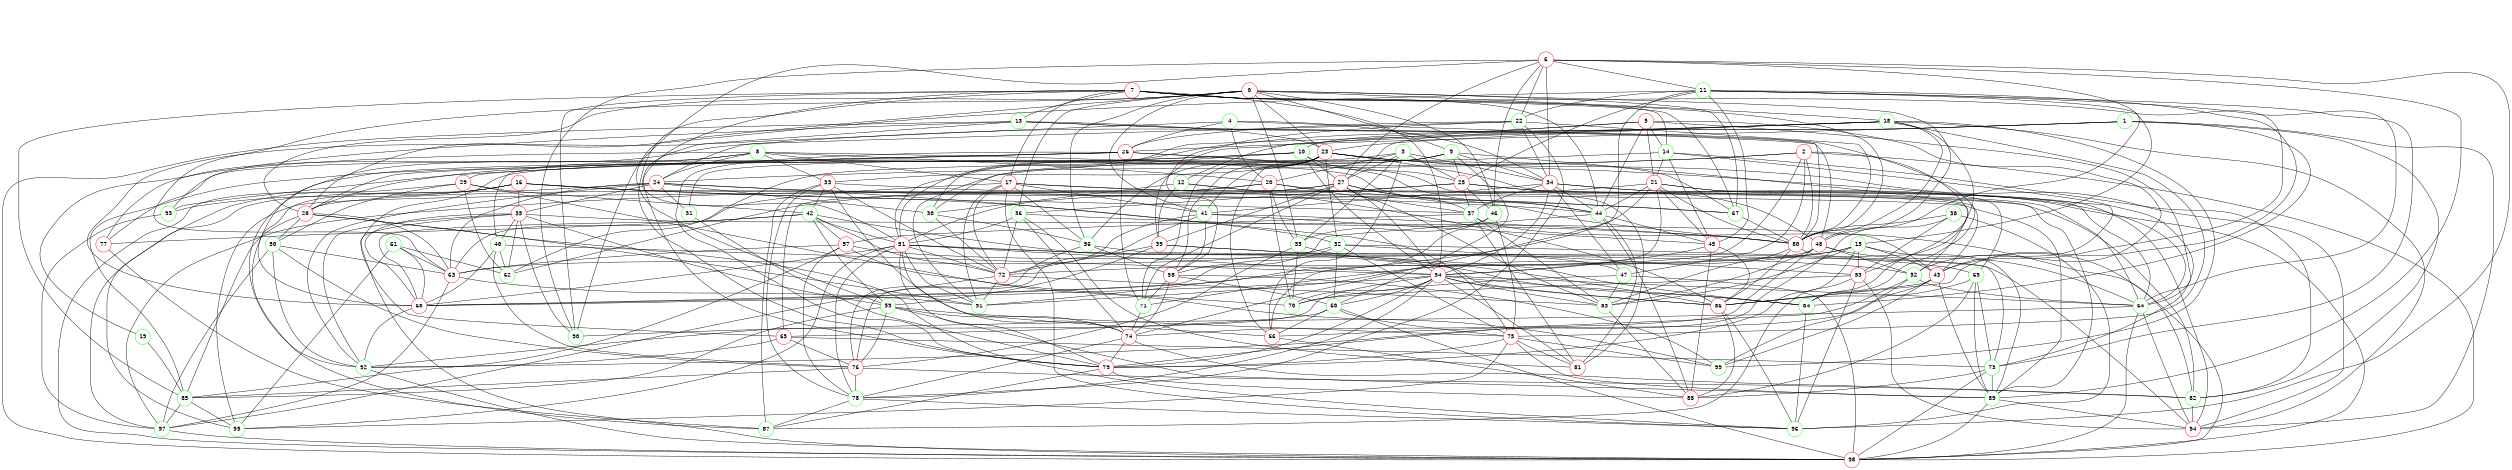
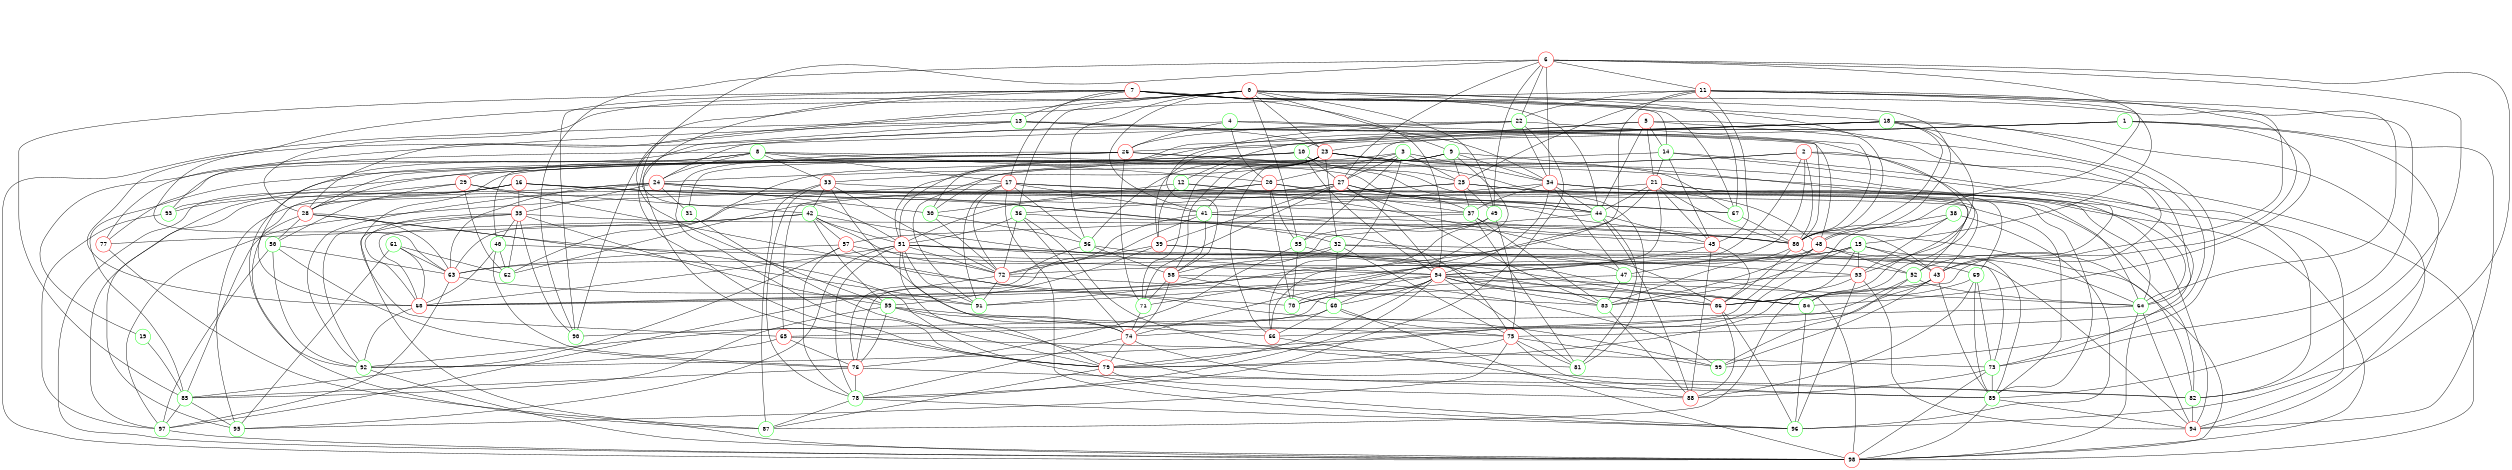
node "11": color green -> red
node "46": label "46" -> "49"
node "81": color red -> green
